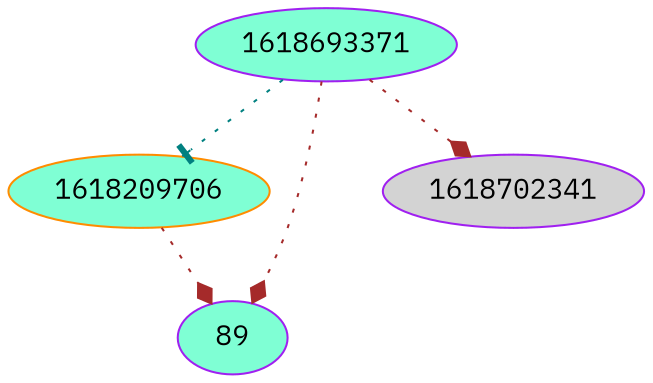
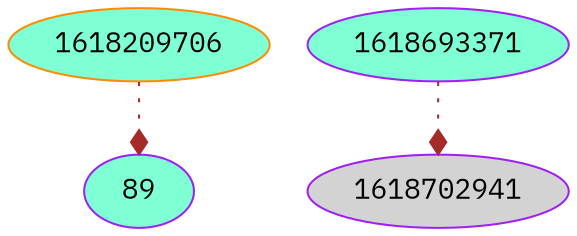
edge "1618693371" -> "1618209706": removed
edge "1618693371" -> "89": removed
node "1618702341": label "1618702341" -> "1618702941"
